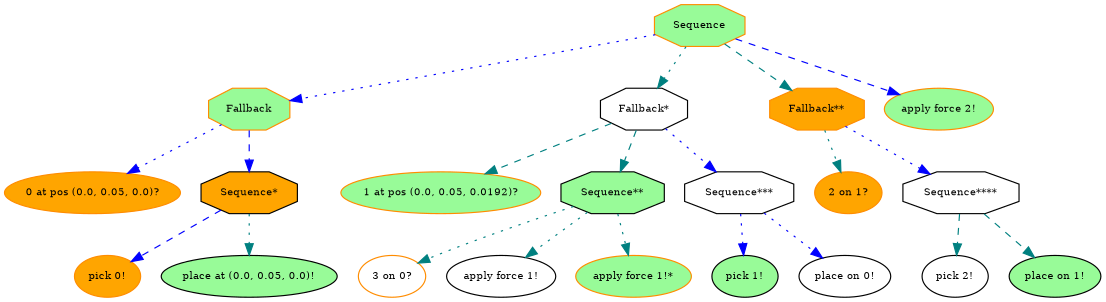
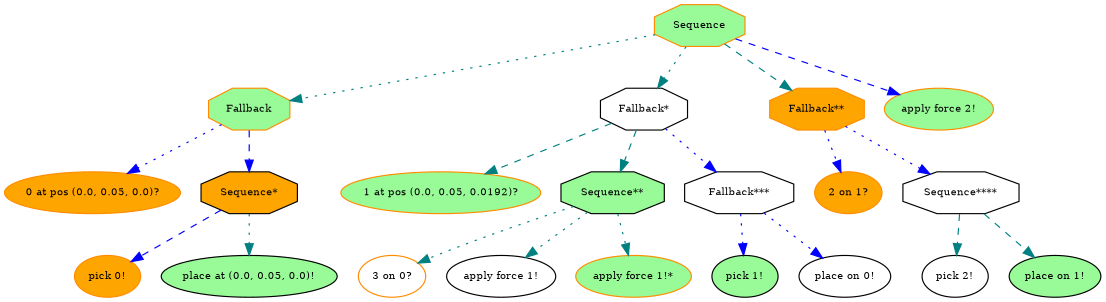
edge "Sequence" -> "Fallback": color blue -> teal
edge "Fallback**" -> "2 on 1?": color teal -> blue
node "Sequence***": label "Sequence***" -> "Fallback***"
